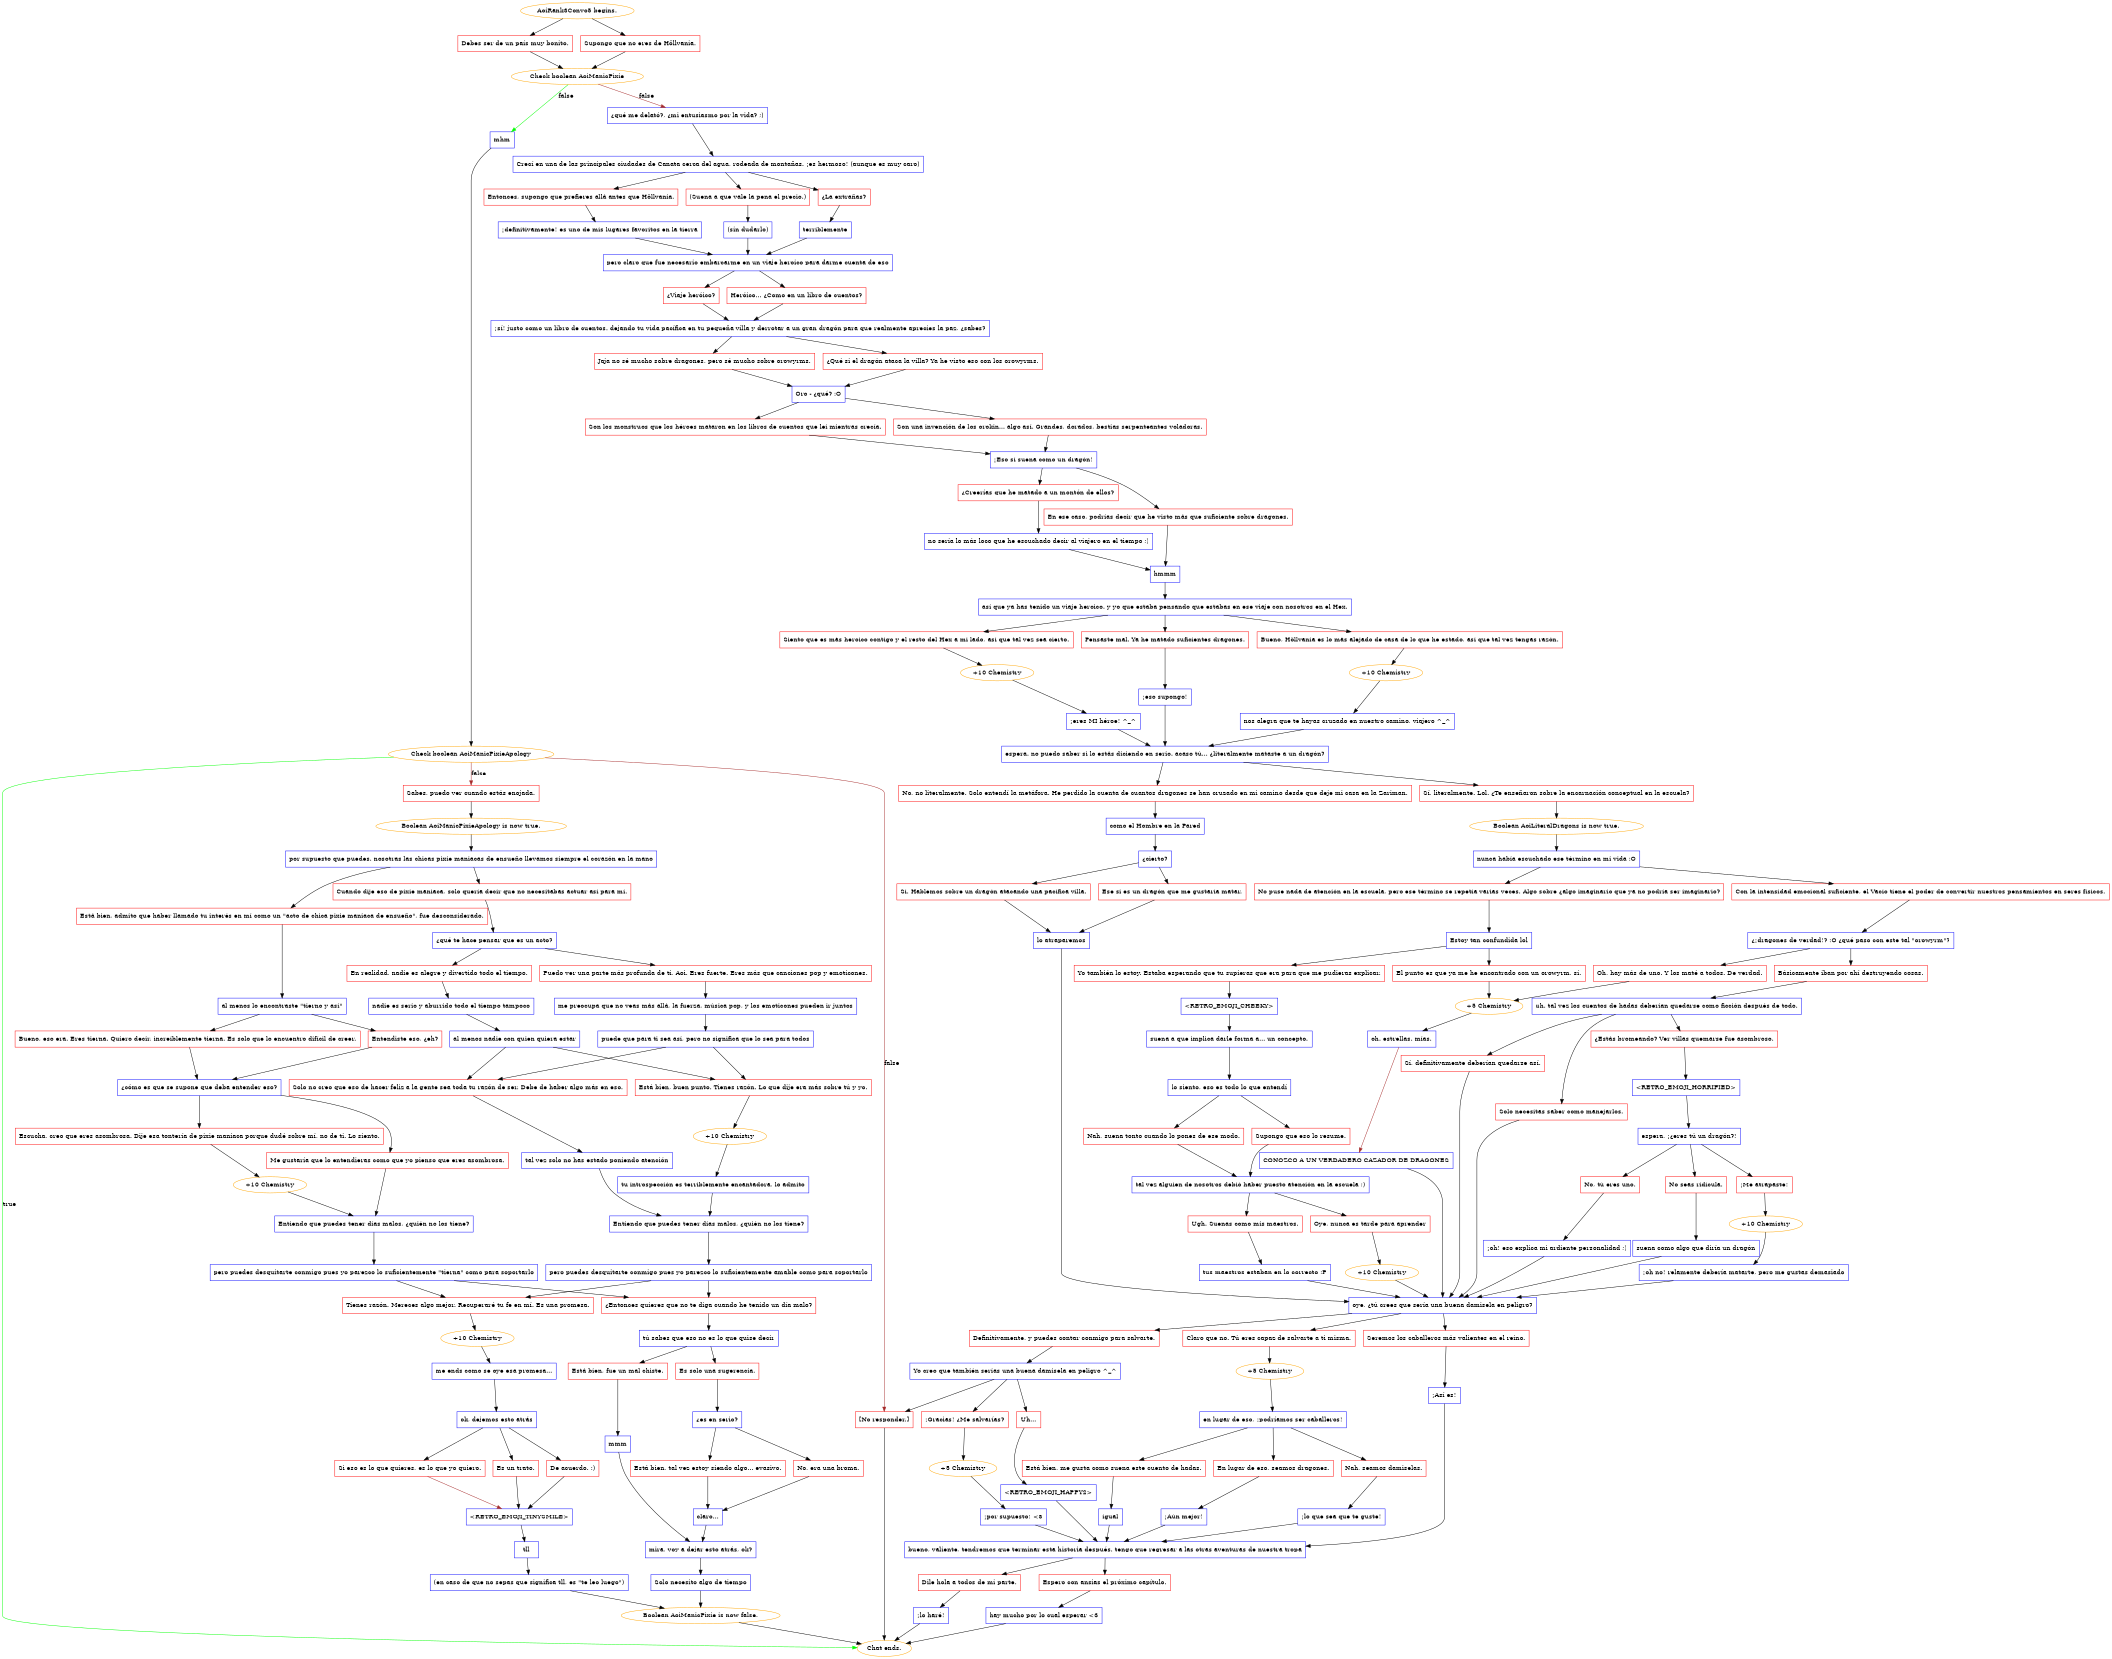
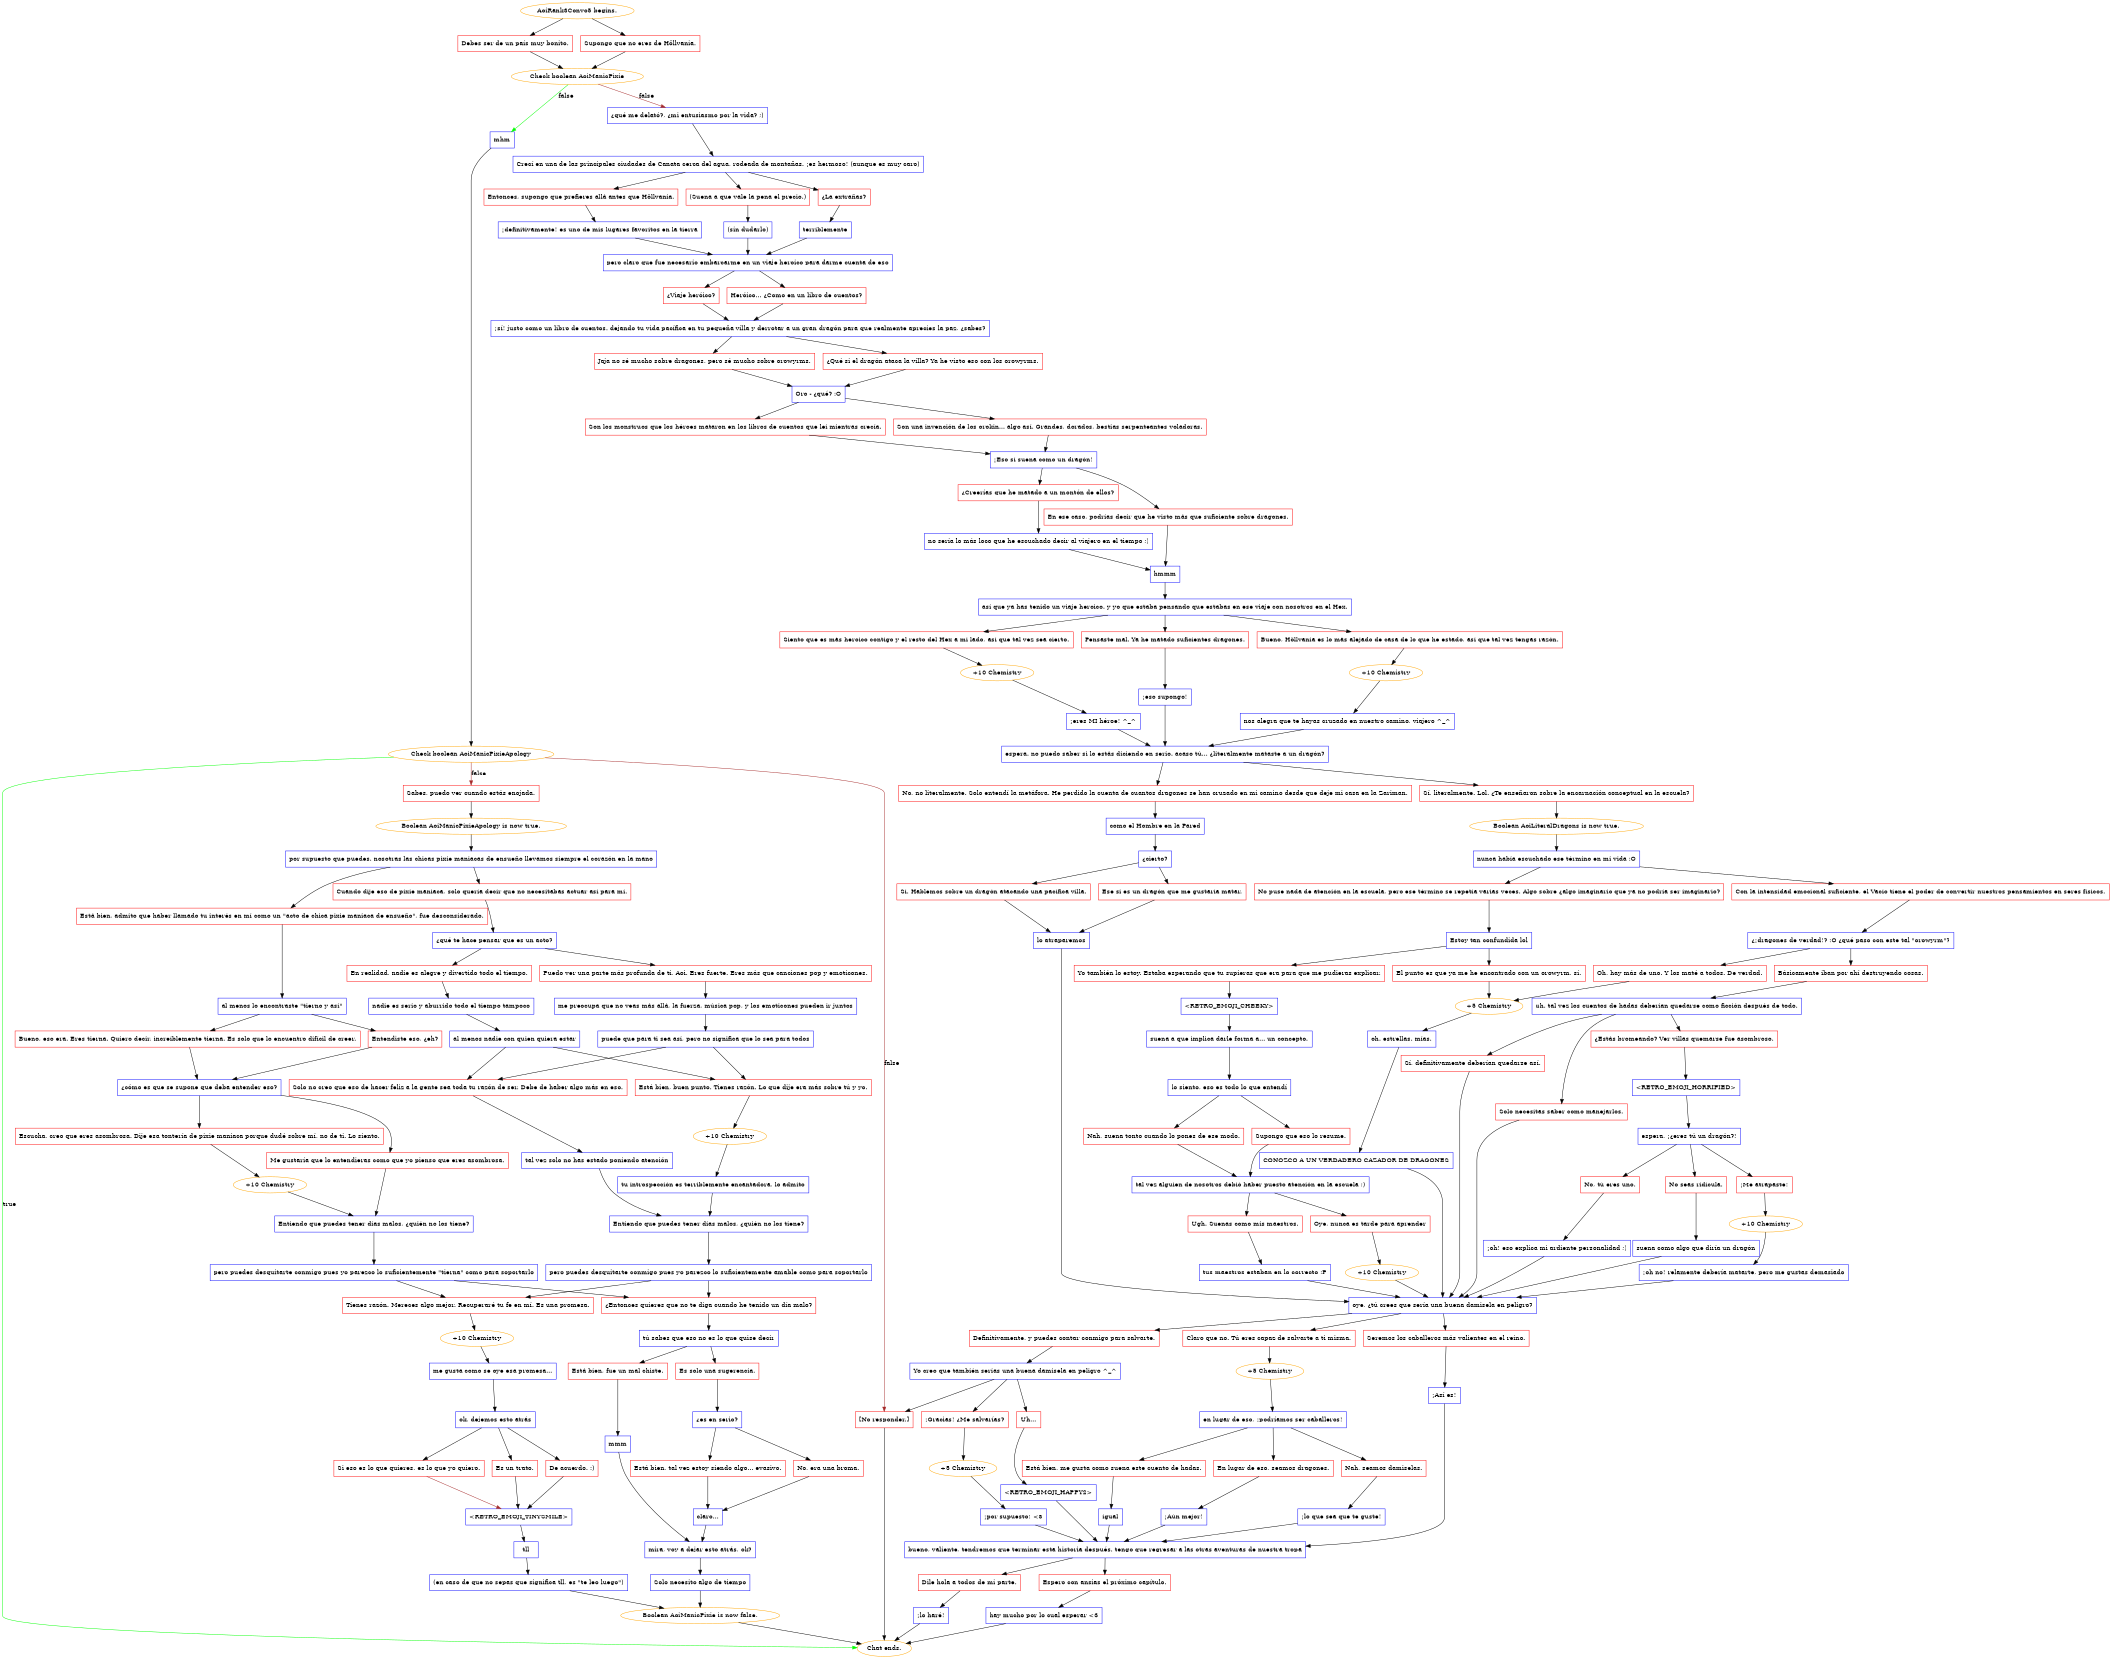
edge "oh. estrellas. mías." -> "CONOZCO A UN VERDADERO CAZADOR DE DRAGONES": color brown -> black
node "me ends como se oye esa promesa...": label "me ends como se oye esa promesa..." -> "me gusta como se oye esa promesa..."
